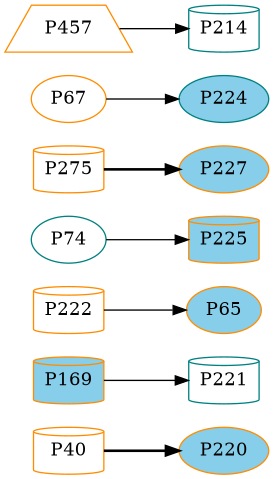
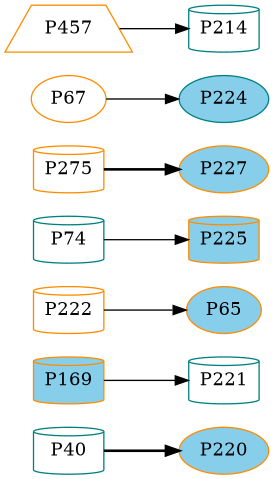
node "P74": shape ellipse -> cylinder
node "P40": color darkorange -> teal
